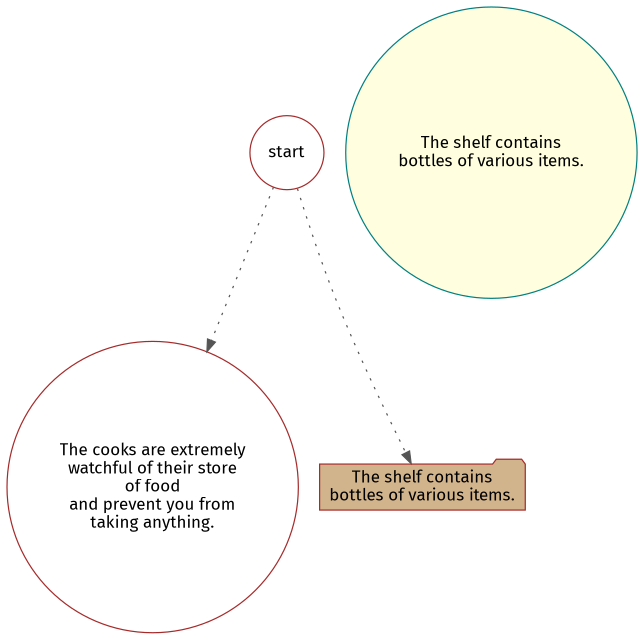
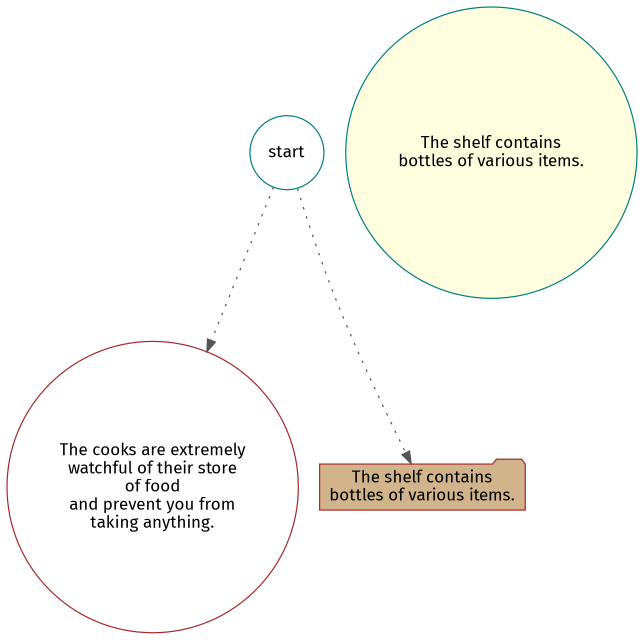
node "start": color brown -> teal
